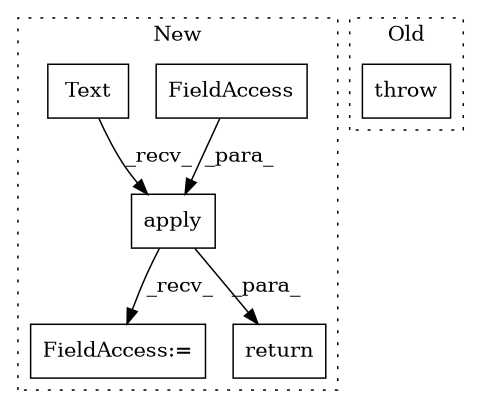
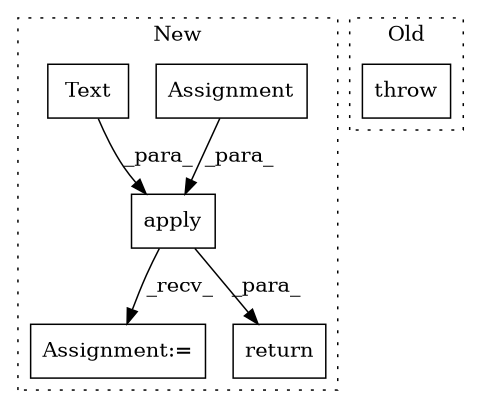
node "FieldAccess": label "FieldAccess" -> "Assignment"
edge "Text" -> "apply": label "_recv_" -> "_para_"
node "FieldAccess:=": label "FieldAccess:=" -> "Assignment:="
